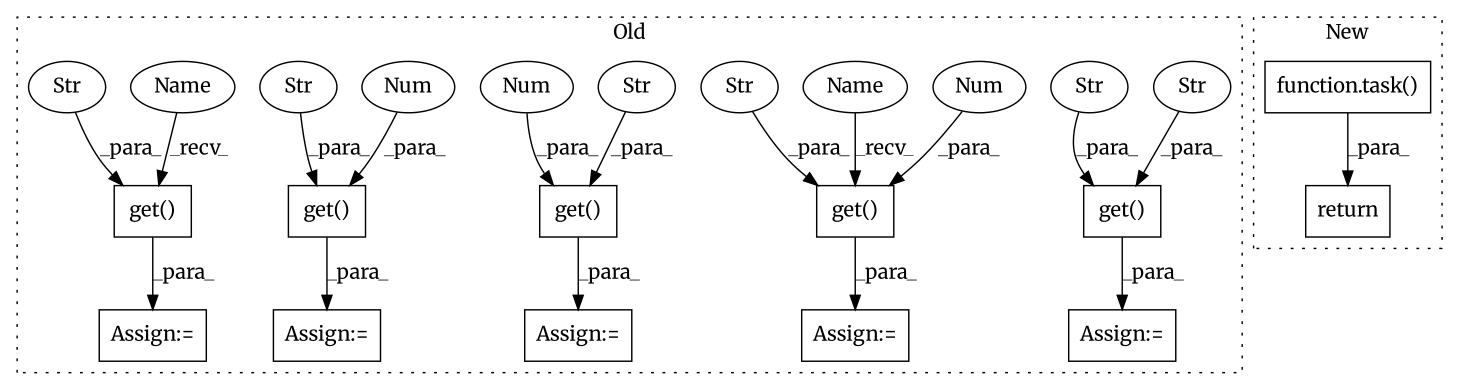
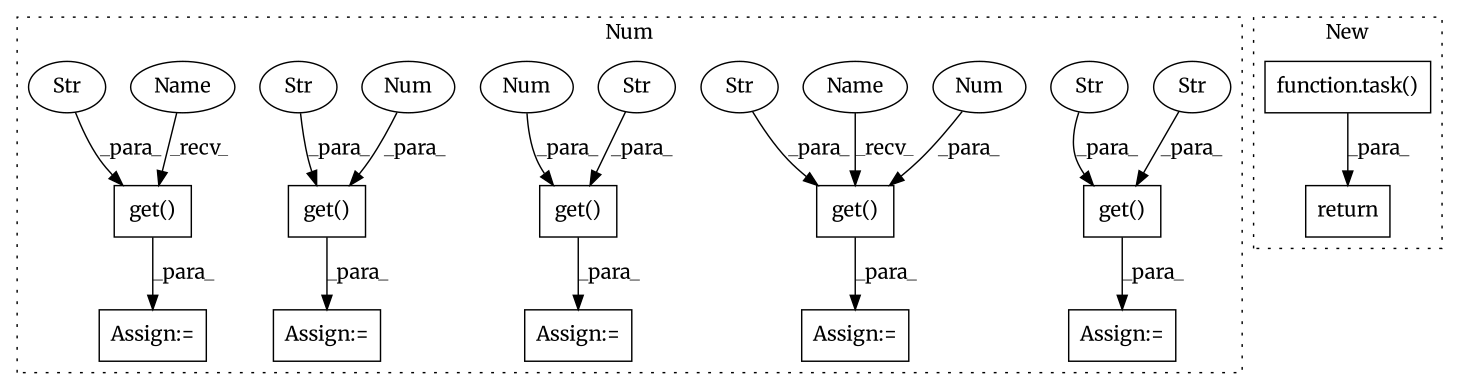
cluster "Old": label "Old" -> "Num"
